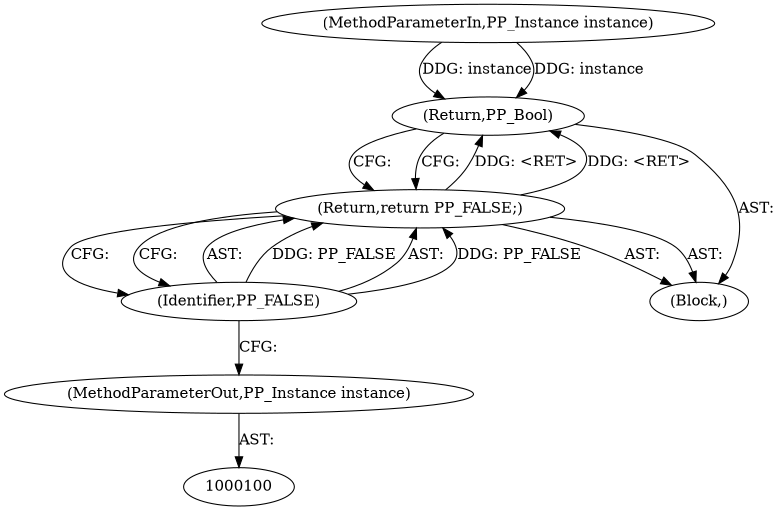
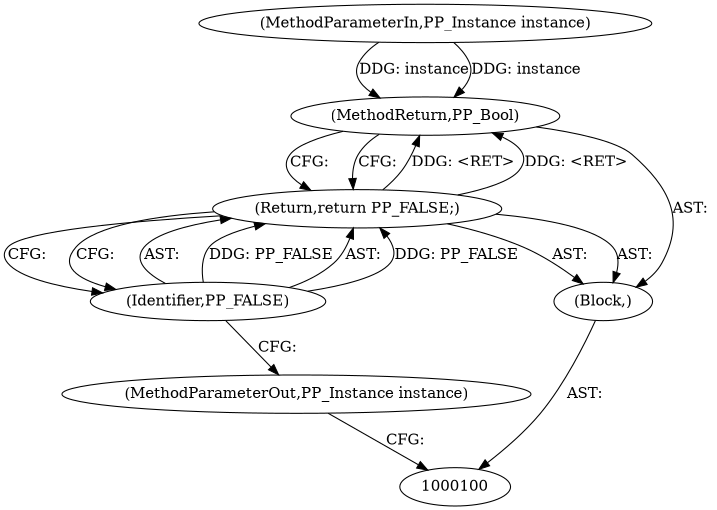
node "(Return,PP_Bool)": label "(Return,PP_Bool)" -> "(MethodReturn,PP_Bool)"
edge "(Block,)" -> "1000100": added, label "AST:"
edge "(MethodParameterOut,PP_Instance instance)" -> "1000100": label "AST: " -> "CFG: "
